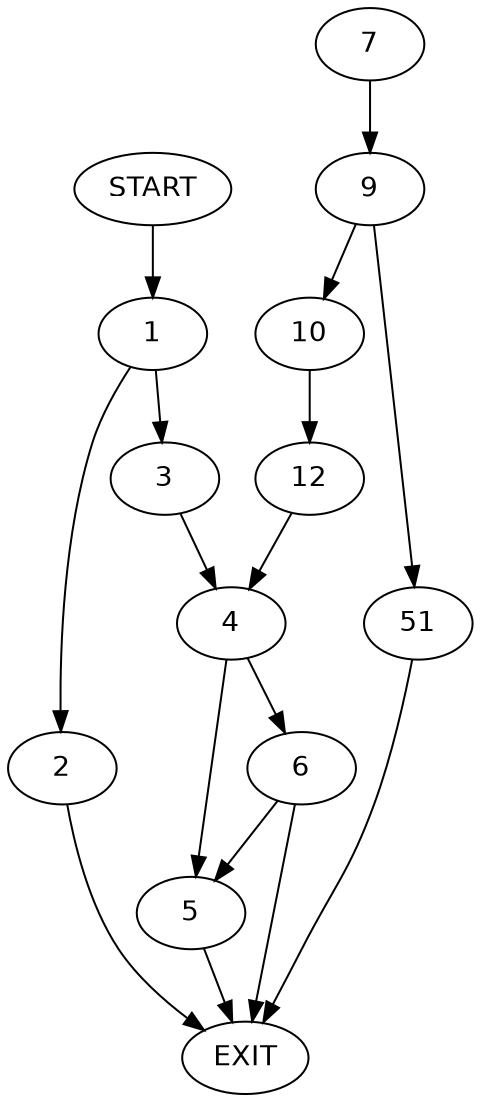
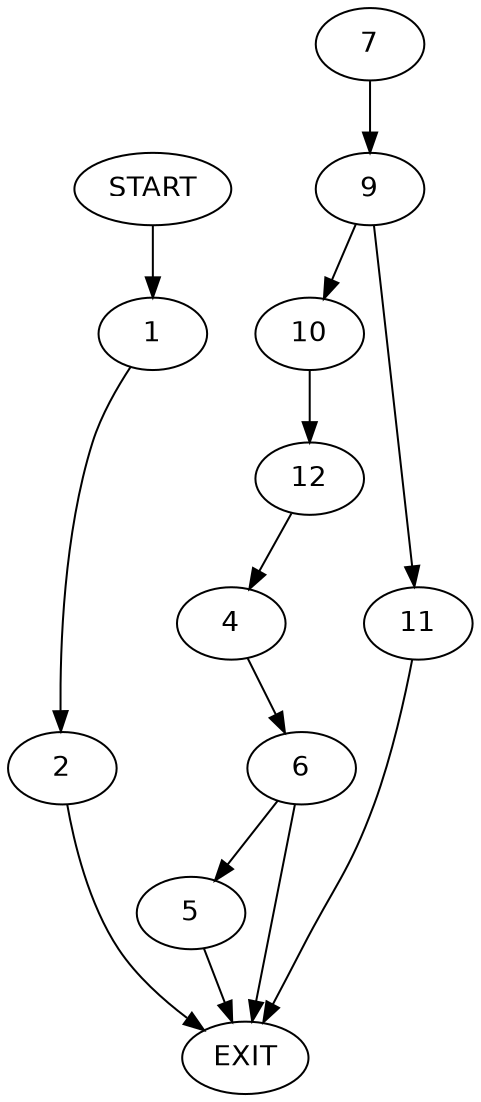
node "3": removed
node "51": label "51" -> "11"
edge "4" -> "5": removed
